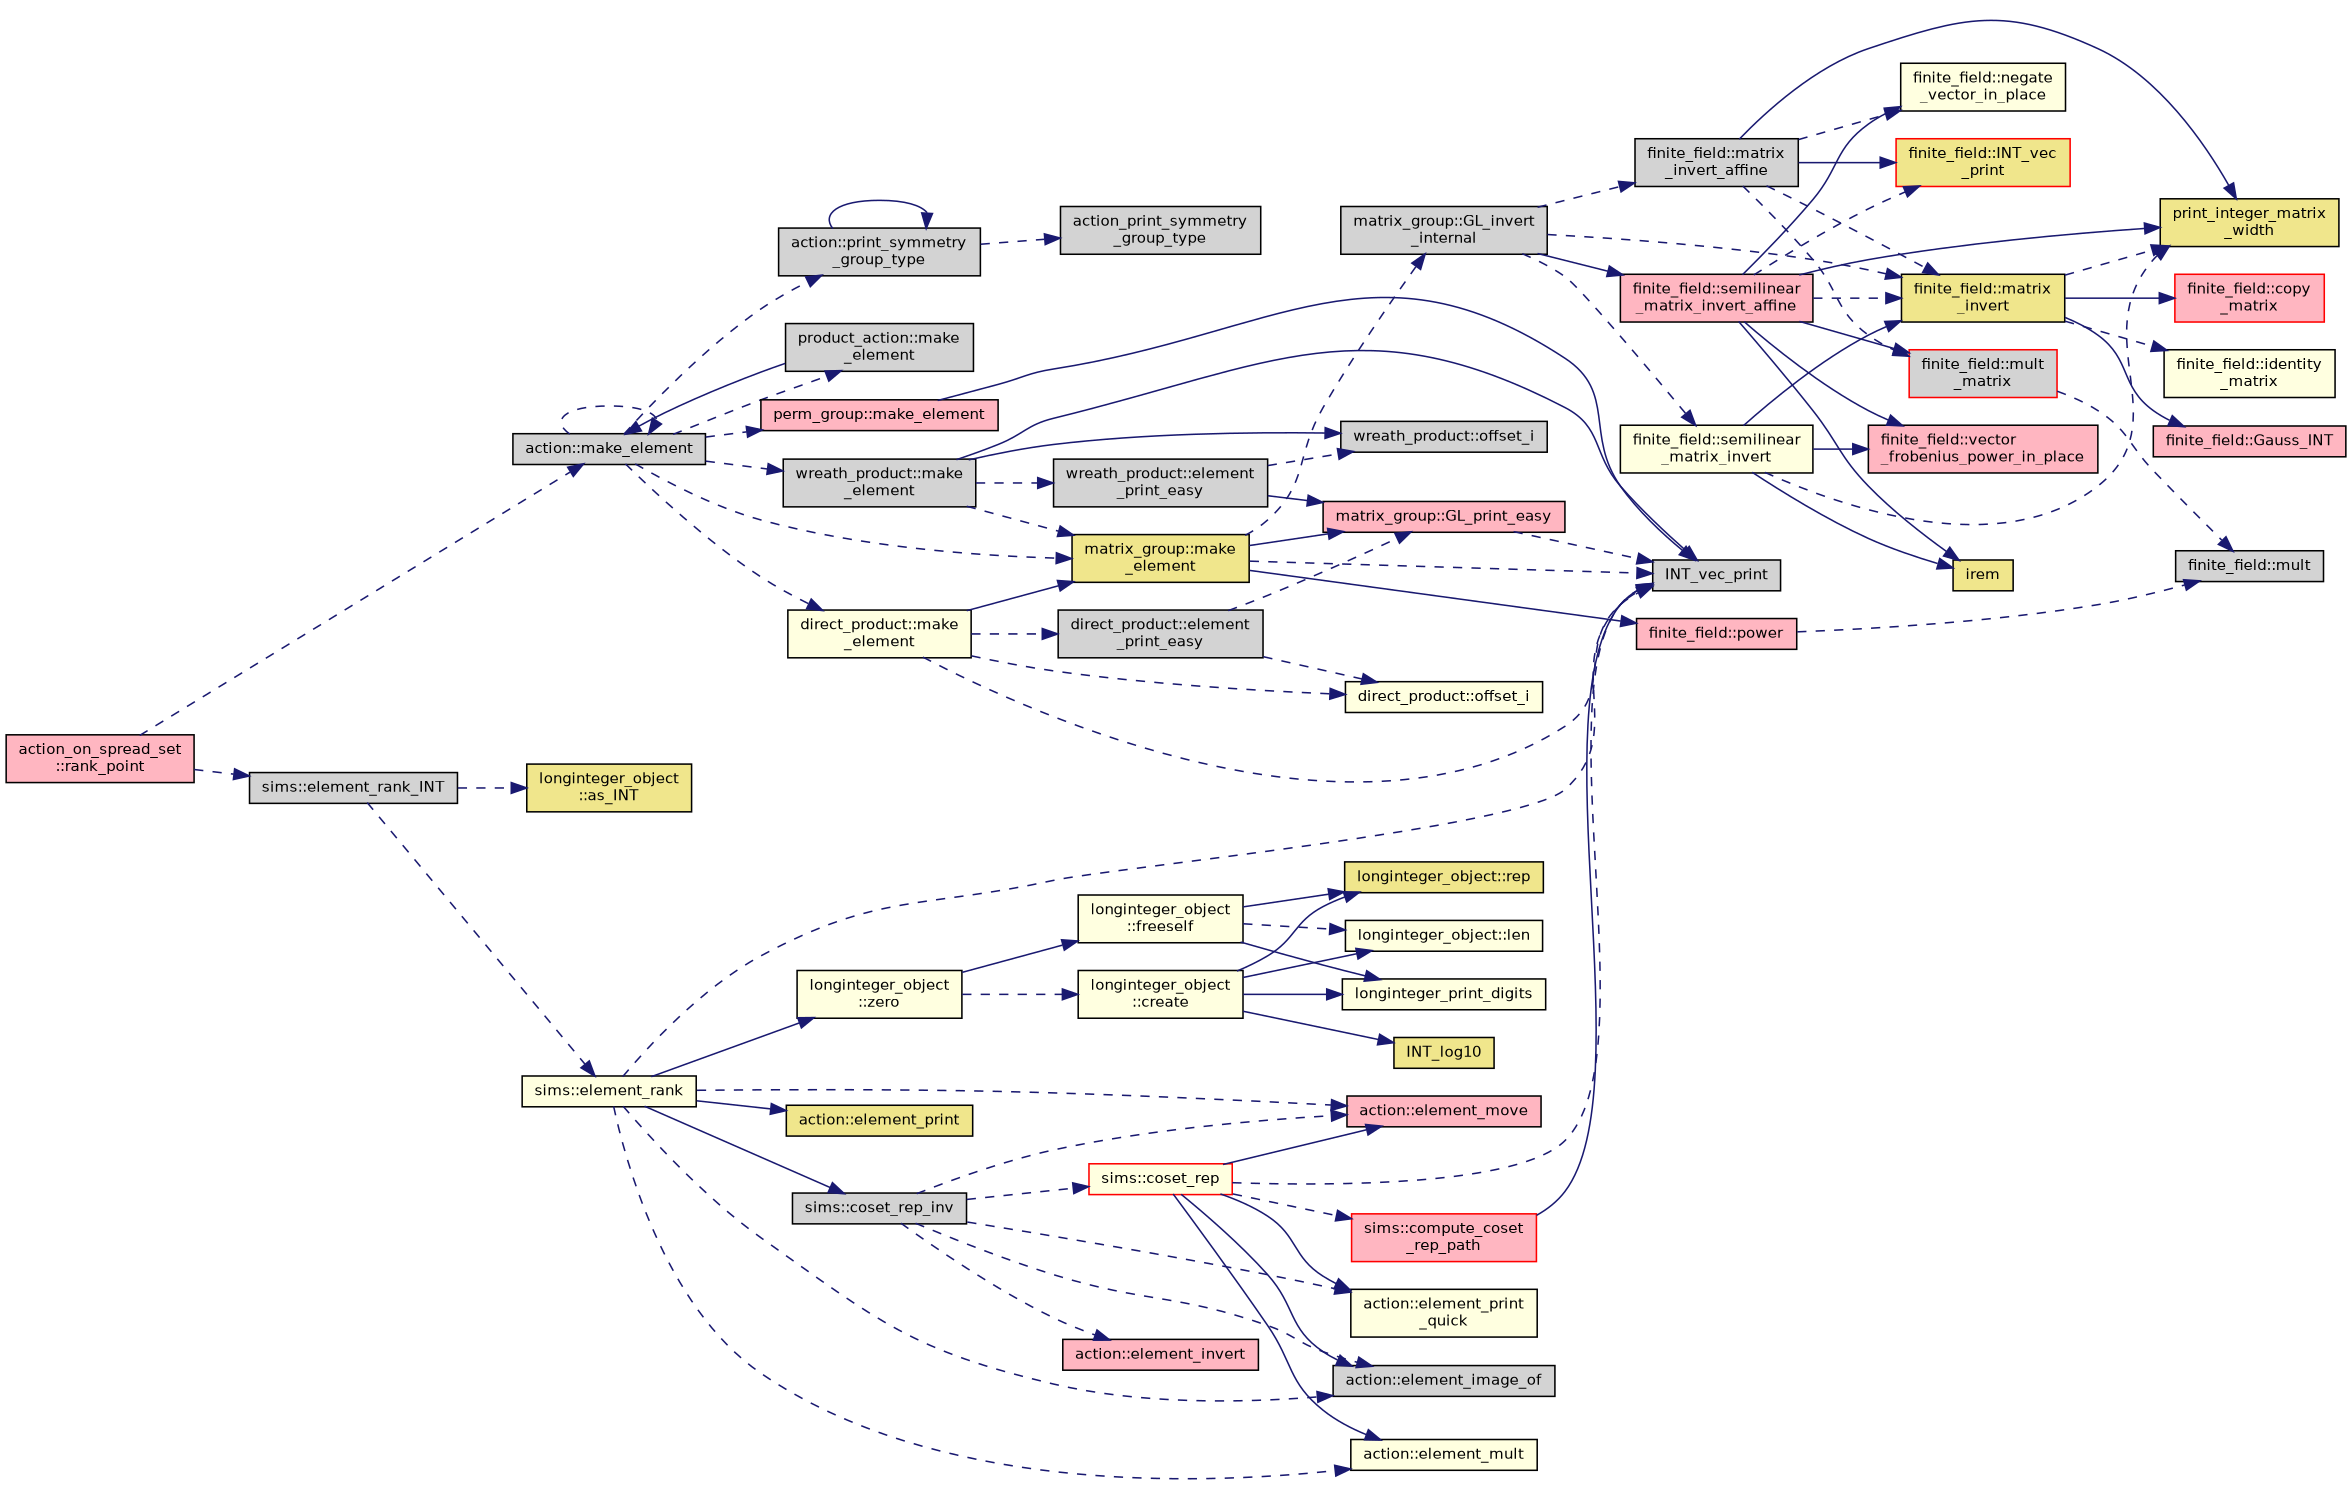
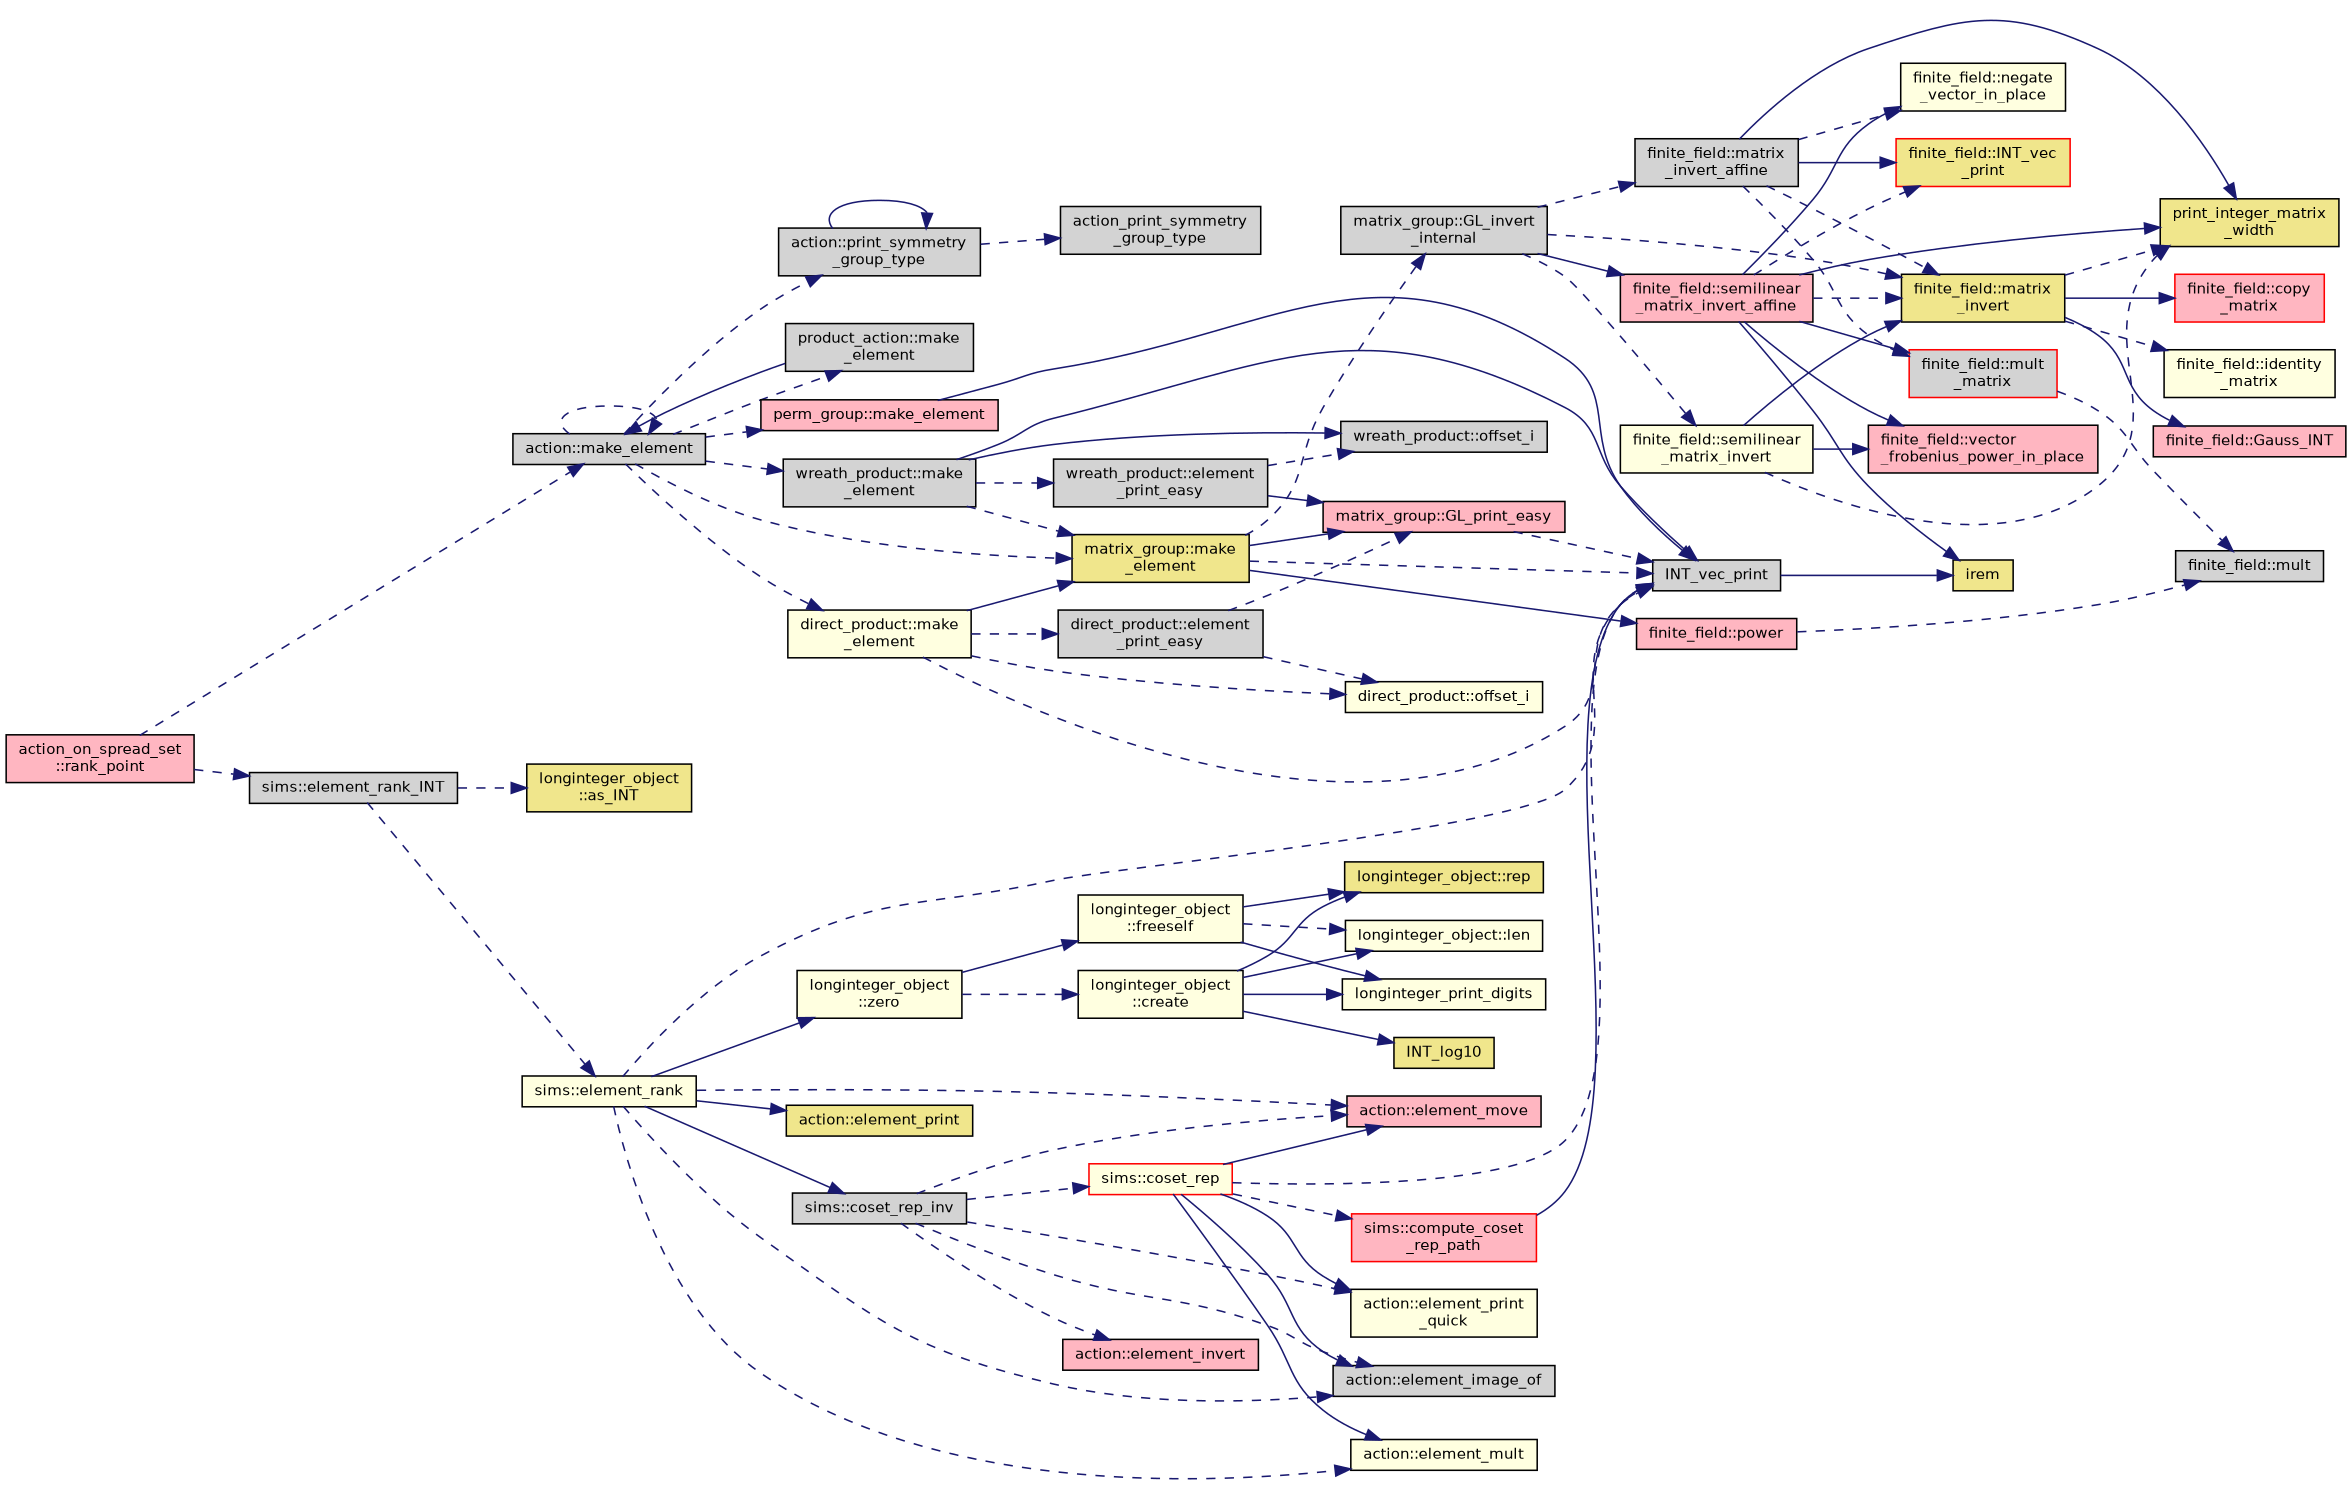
edge "finite_field::semilinear _matrix_invert" -> "irem": now "INT_vec_print" -> "irem"
